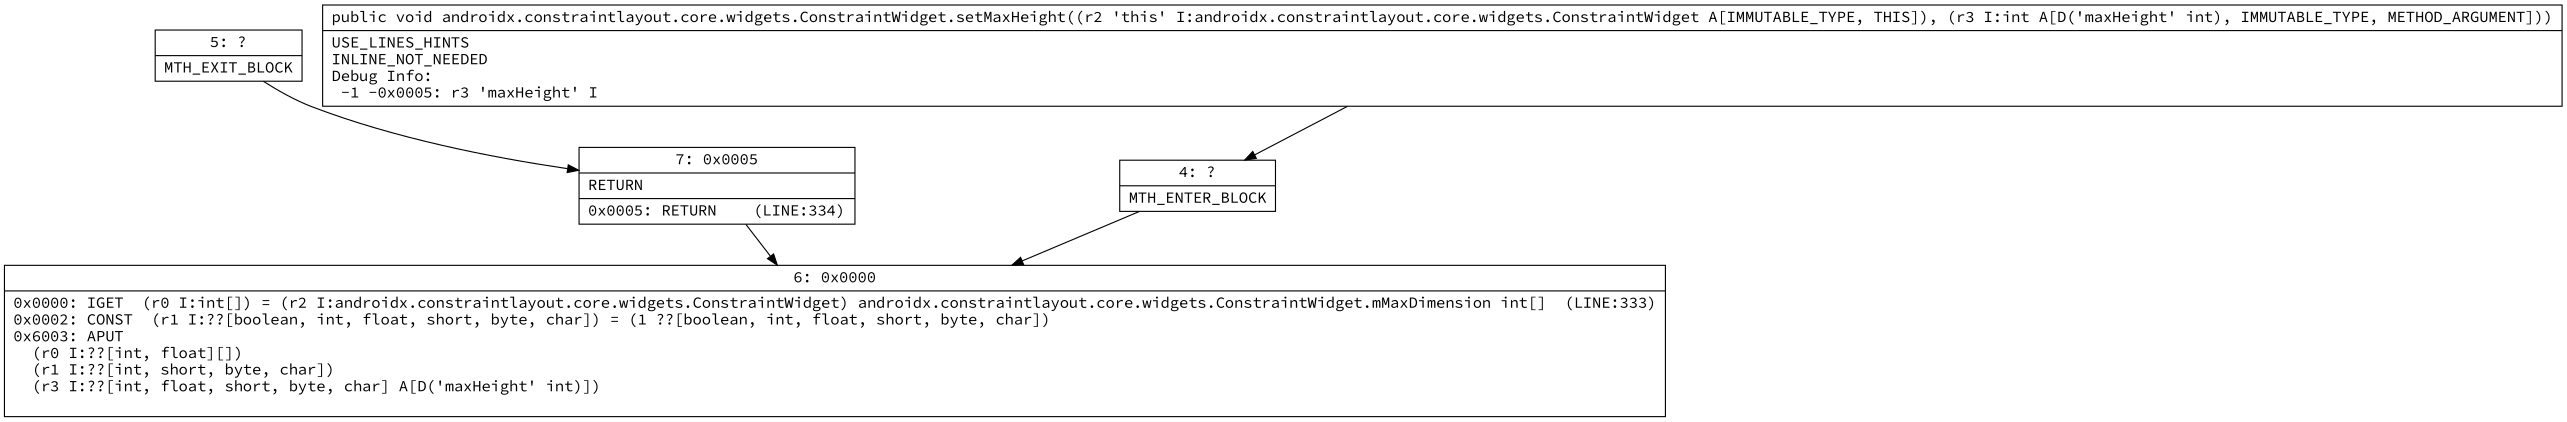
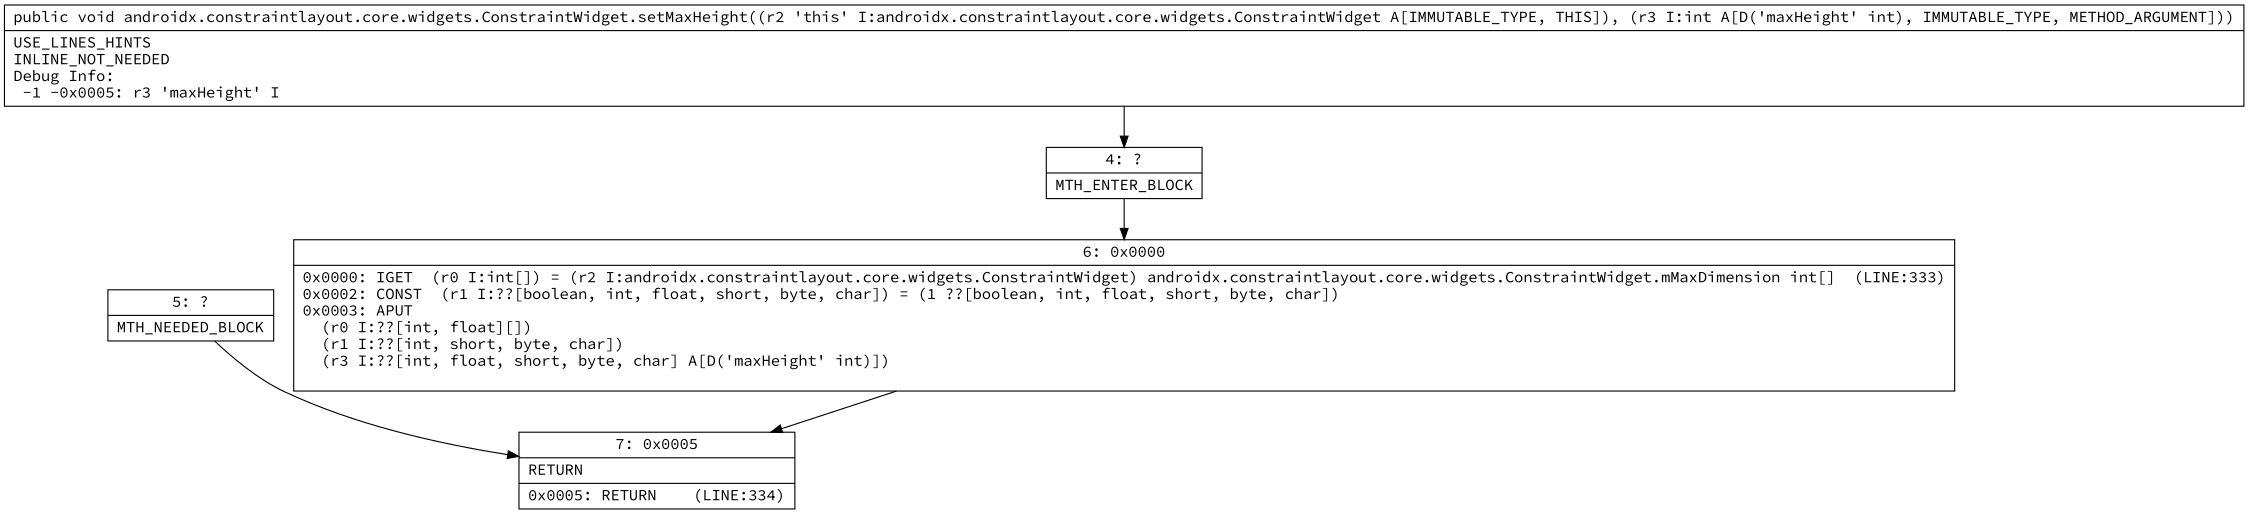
node "5: ?": text "MTH_EXIT_BLOCK" -> "MTH_NEEDED_BLOCK"
edge "7: 0x0005" -> "6: 0x0000": reversed
node "6: 0x0000": text "0x6003: APUT" -> "0x0003: APUT"
